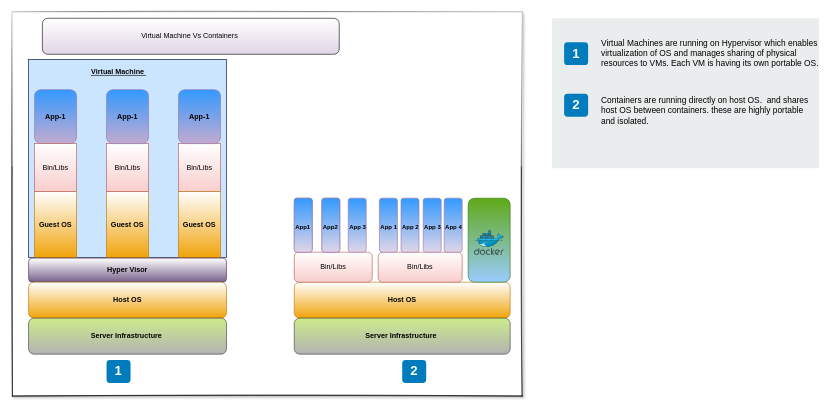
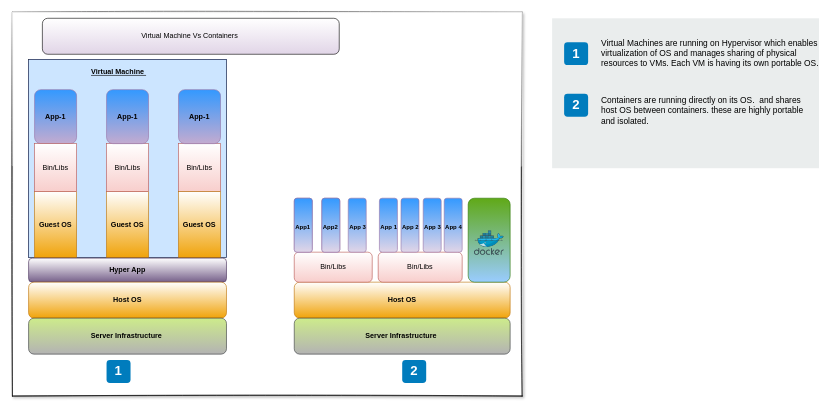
node "Containers are running directly on host OS. and shares host OS between containers. these are highly portable and isolated.": label "Containers are running directly on host OS. and shares host OS between containers. these are highly portable and isolated." -> "Containers are running directly on its OS. and shares host OS between containers. these are highly portable and isolated."
node "Hyper Visor": label "Hyper Visor" -> "Hyper App"
